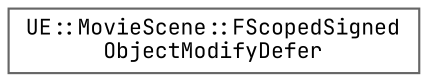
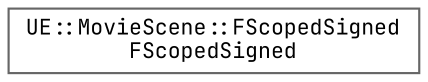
node "UE::MovieScene::FScopedSigned ObjectModifyDefer": label "UE::MovieScene::FScopedSigned ObjectModifyDefer" -> "UE::MovieScene::FScopedSigned FScopedSigned"
